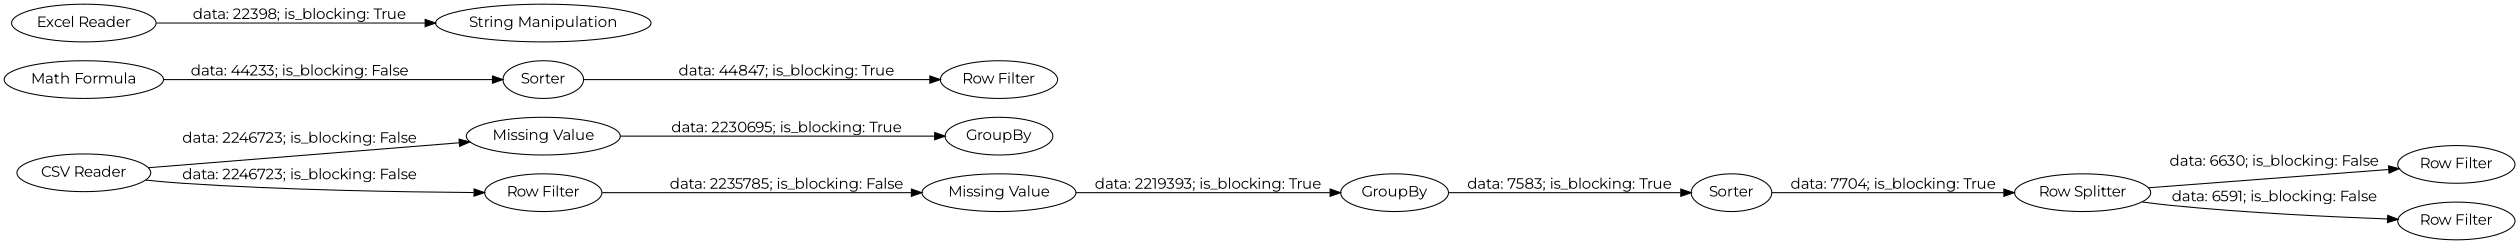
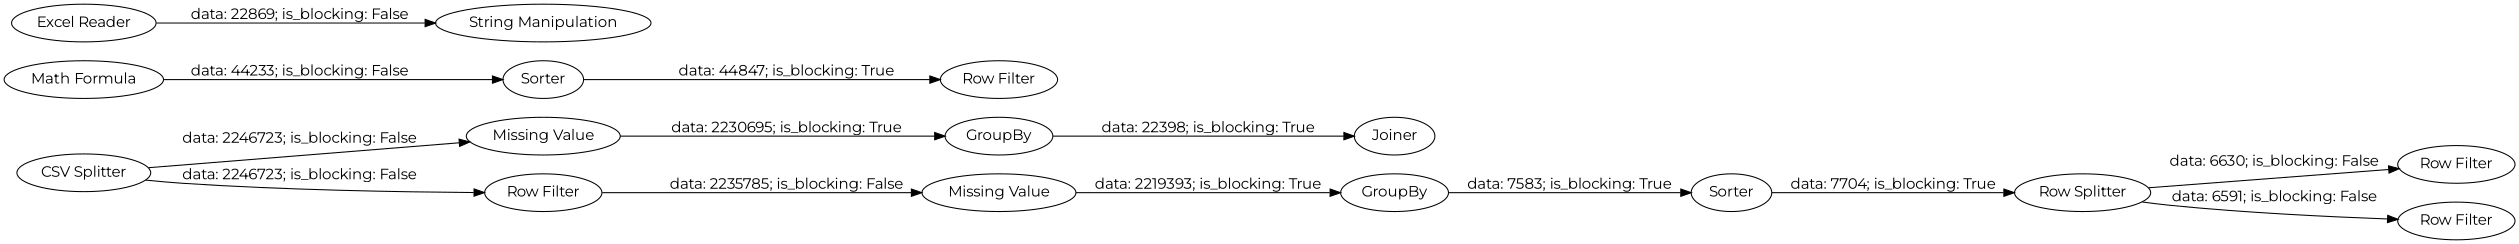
edge "Excel Reader" -> "String Manipulation": label "data: 22398; is_blocking: True" -> "data: 22869; is_blocking: False"
node "Joiner": added
node "CSV Reader": label "CSV Reader" -> "CSV Splitter"
